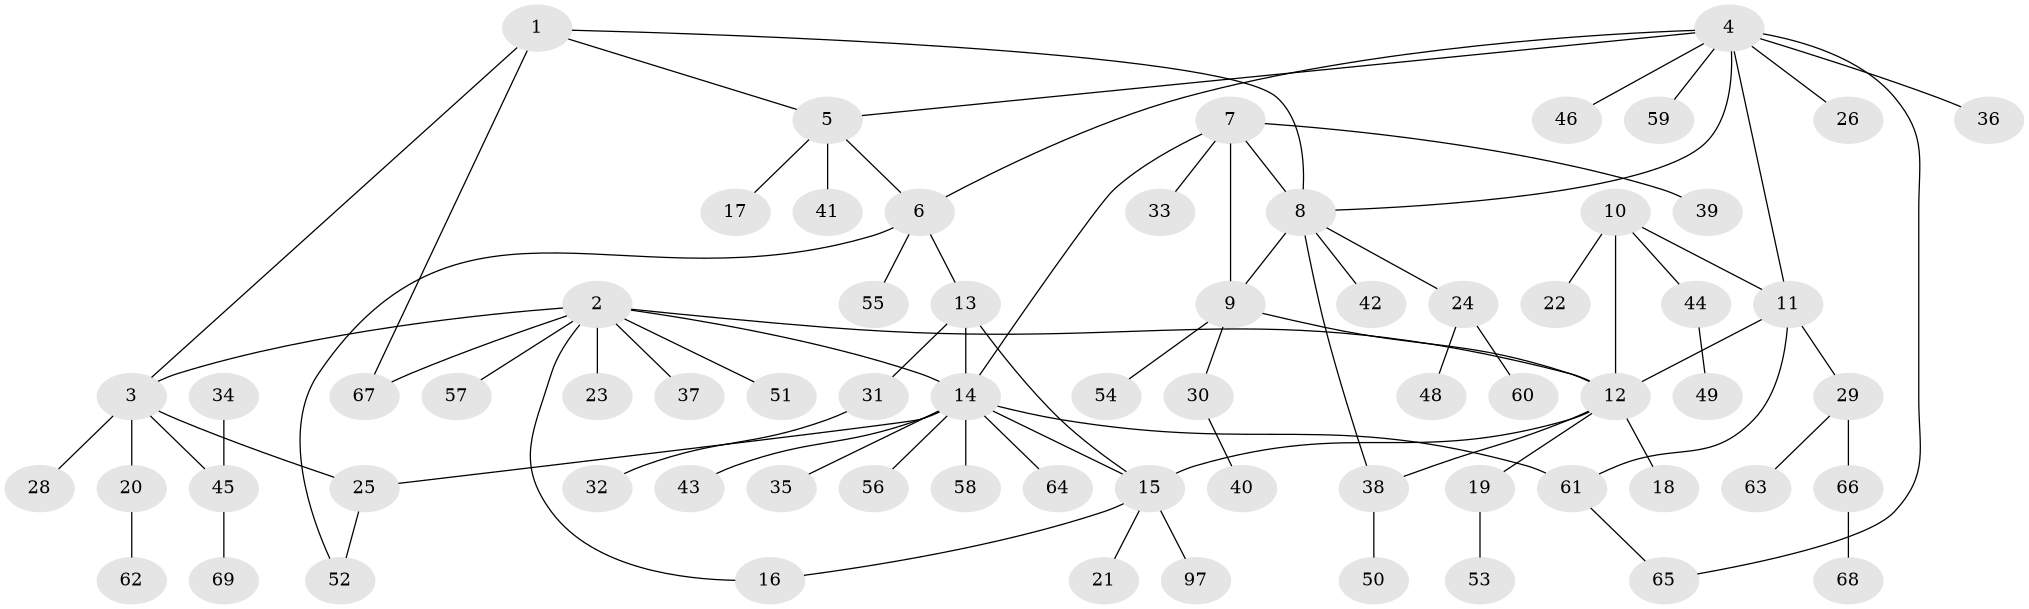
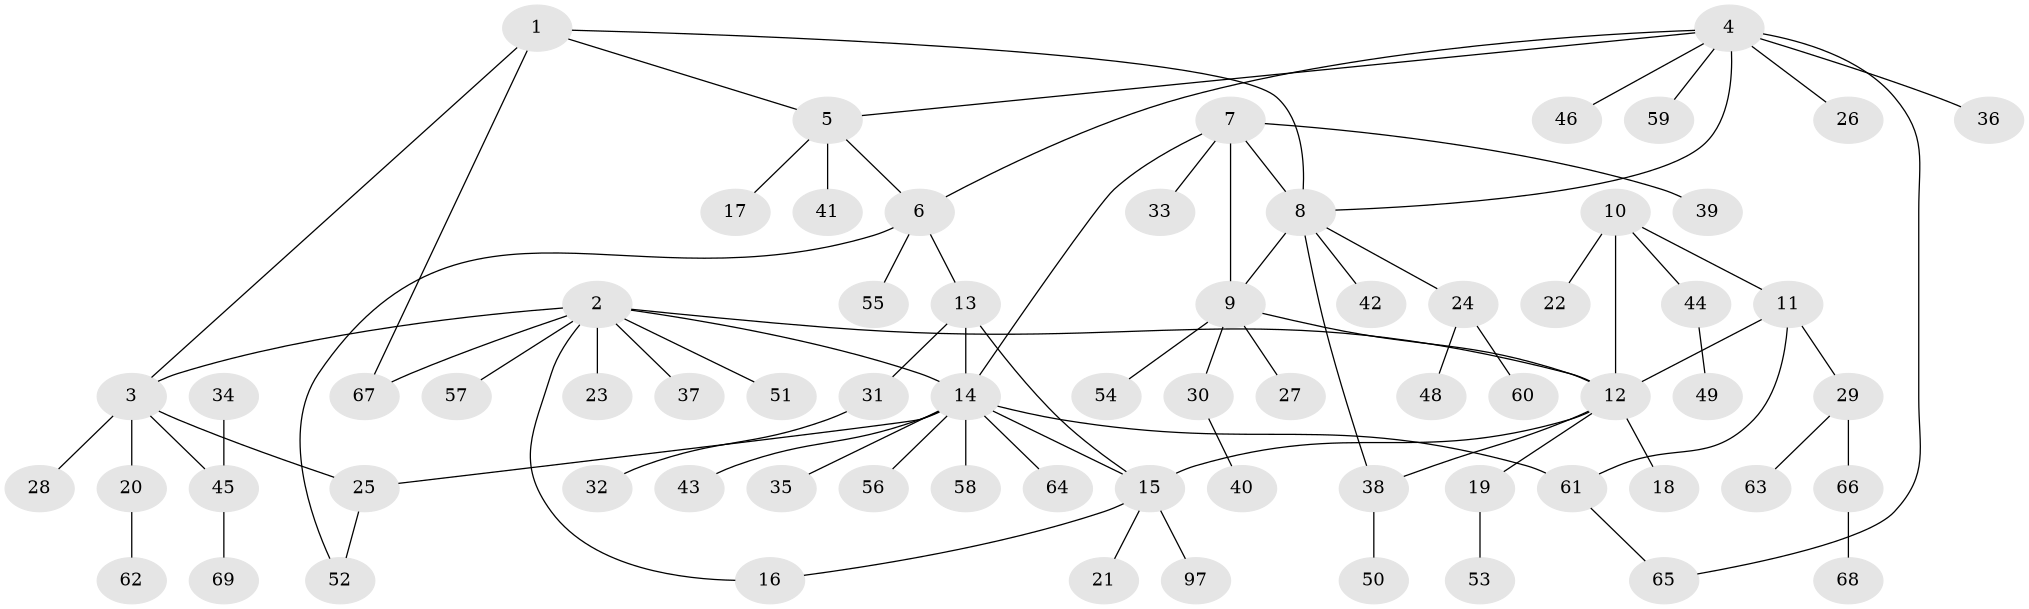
edge "4" -- "11": removed
node "27": added
